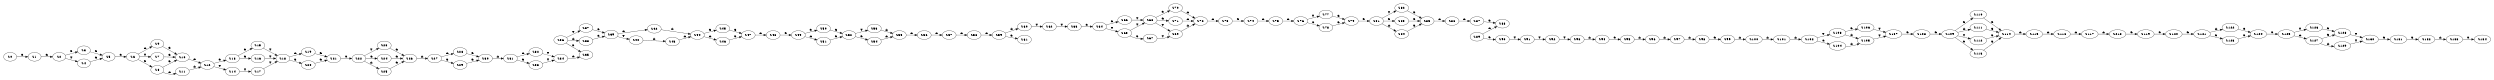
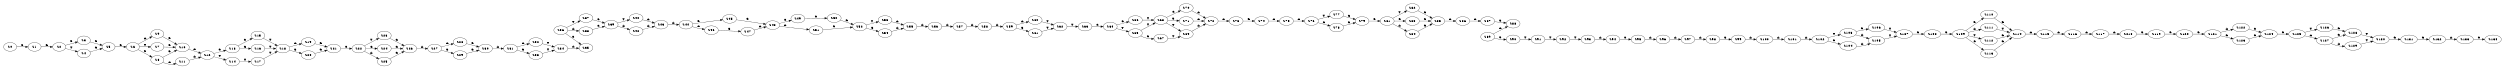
edge "S111" -> "S114": label "G" -> "T"
edge "S61" -> "S62": added, label "T"
edge "S45" -> "S47": now "S45" -> "S48"
edge "S42" -> "S44": now "S42" -> "S43"
edge "S49" -> "S51": now "S48" -> "S51"
